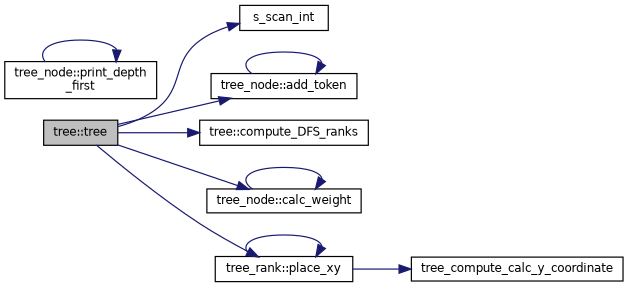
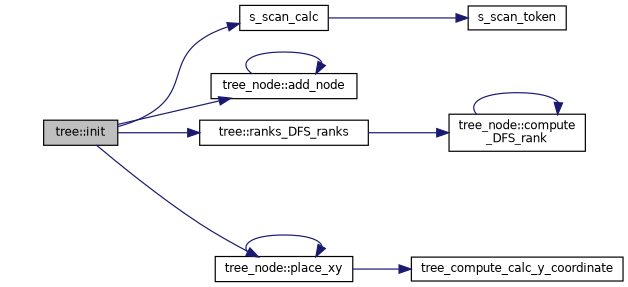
node "s_scan_int": label "s_scan_int" -> "s_scan_calc"
node "s_scan_token": added
node "tree_node::print_depth _first": removed
node "tree_node::add_token": label "tree_node::add_token" -> "tree_node::add_node"
node "tree::tree": label "tree::tree" -> "tree::init"
node "tree::compute_DFS_ranks": label "tree::compute_DFS_ranks" -> "tree::ranks_DFS_ranks"
node "tree_node::compute _DFS_rank": added
node "tree_node::calc_weight": removed
node "tree_rank::place_xy": label "tree_rank::place_xy" -> "tree_node::place_xy"
